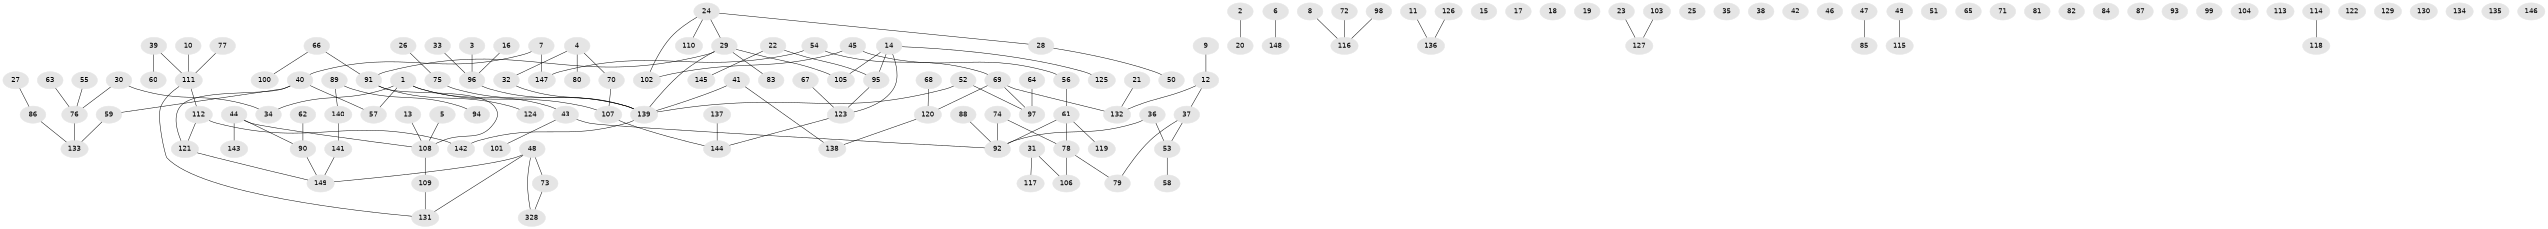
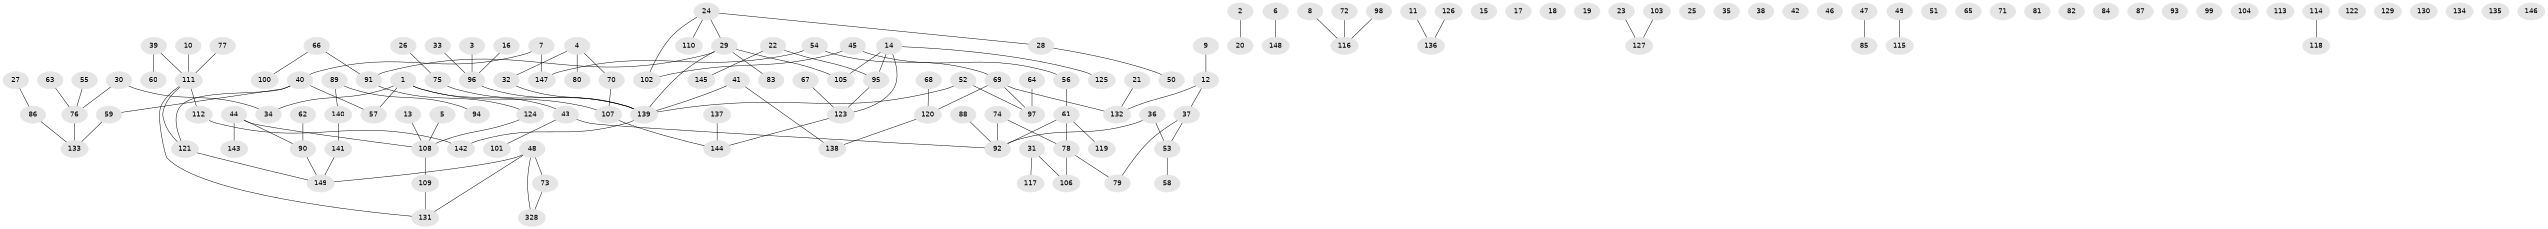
edge "91" -- "108": now "124" -- "108"
edge "112" -- "121": now "111" -- "121"
